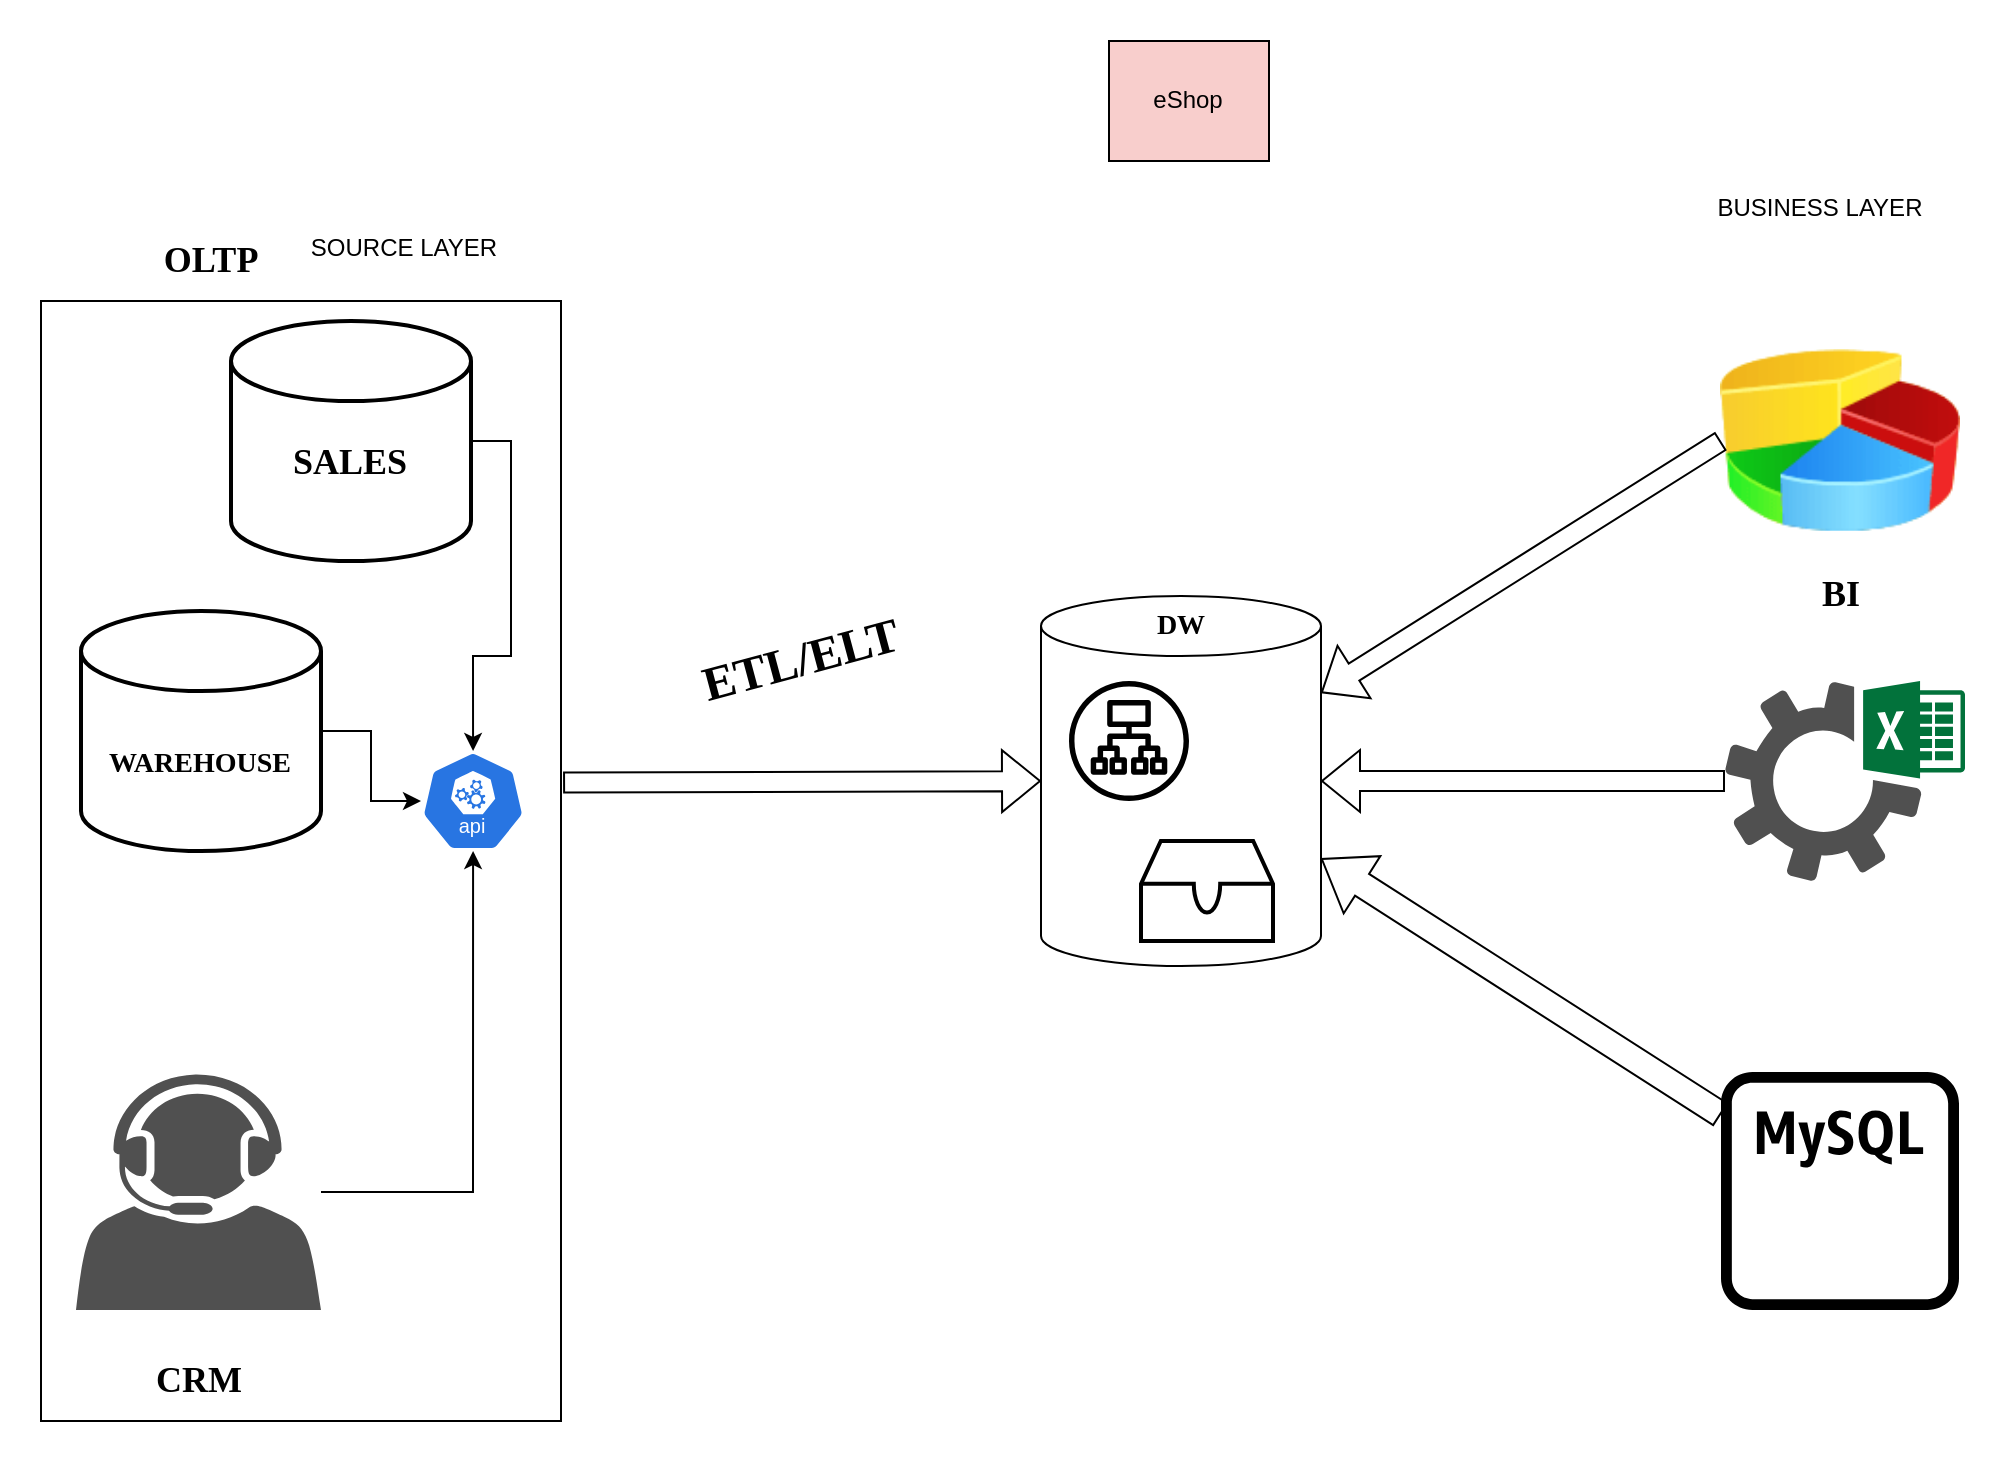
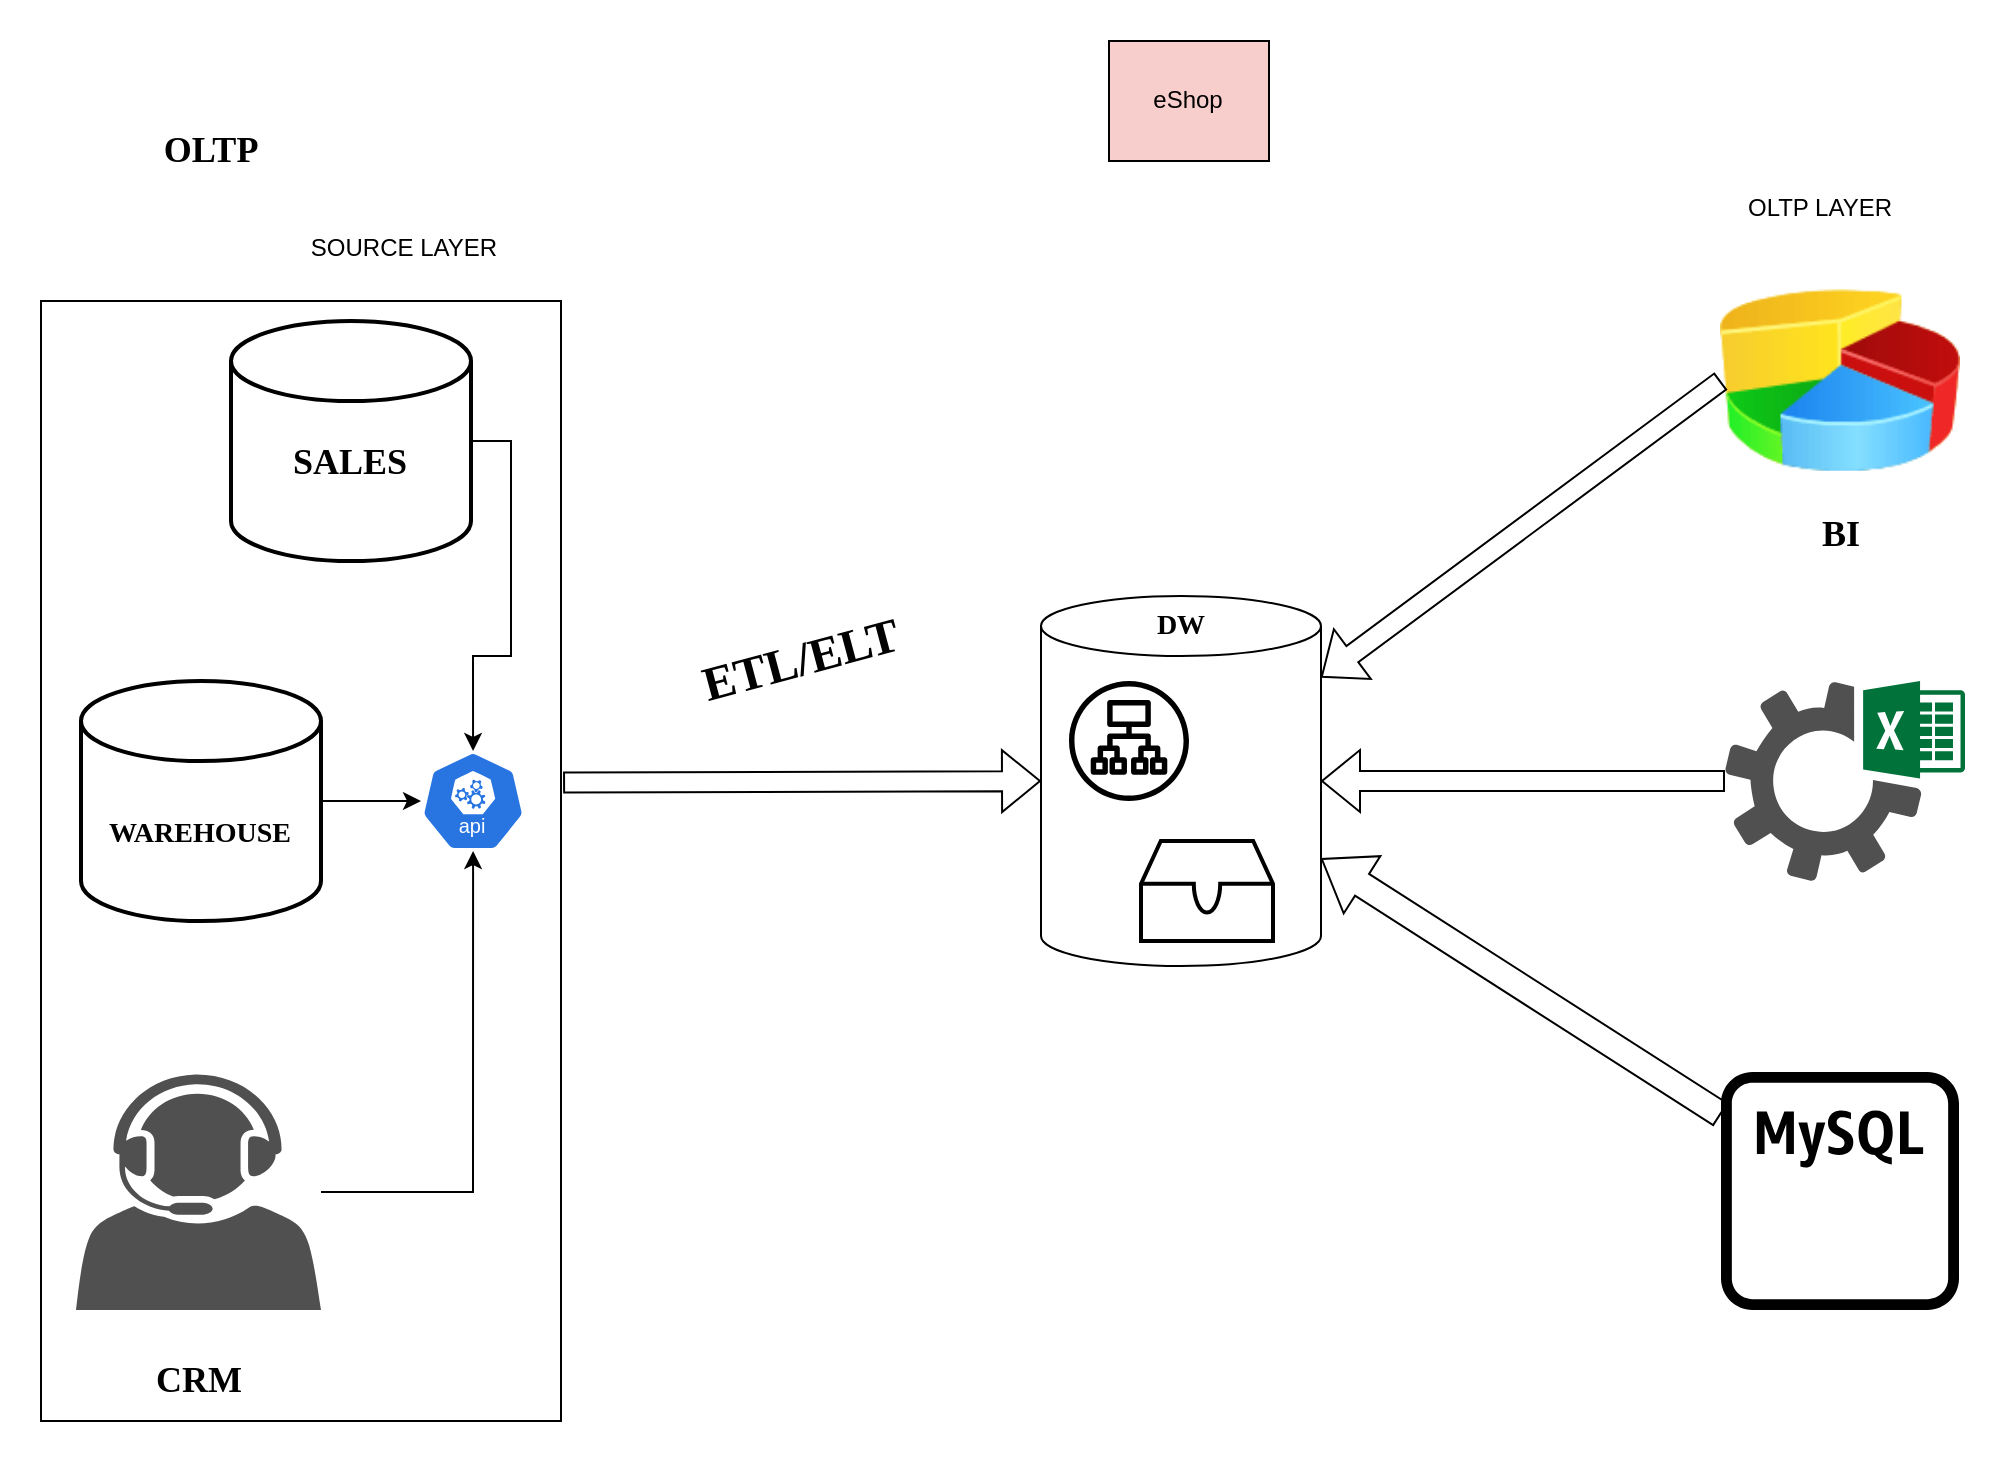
node "BUSINESS LAYER": label "BUSINESS LAYER" -> "OLTP LAYER"
node "OLTP": moved (211, 261) -> (211, 151)
node "BI": moved (1841, 441) -> (1841, 381)
node "WAREHOUSE": moved (201, 731) -> (201, 801)
